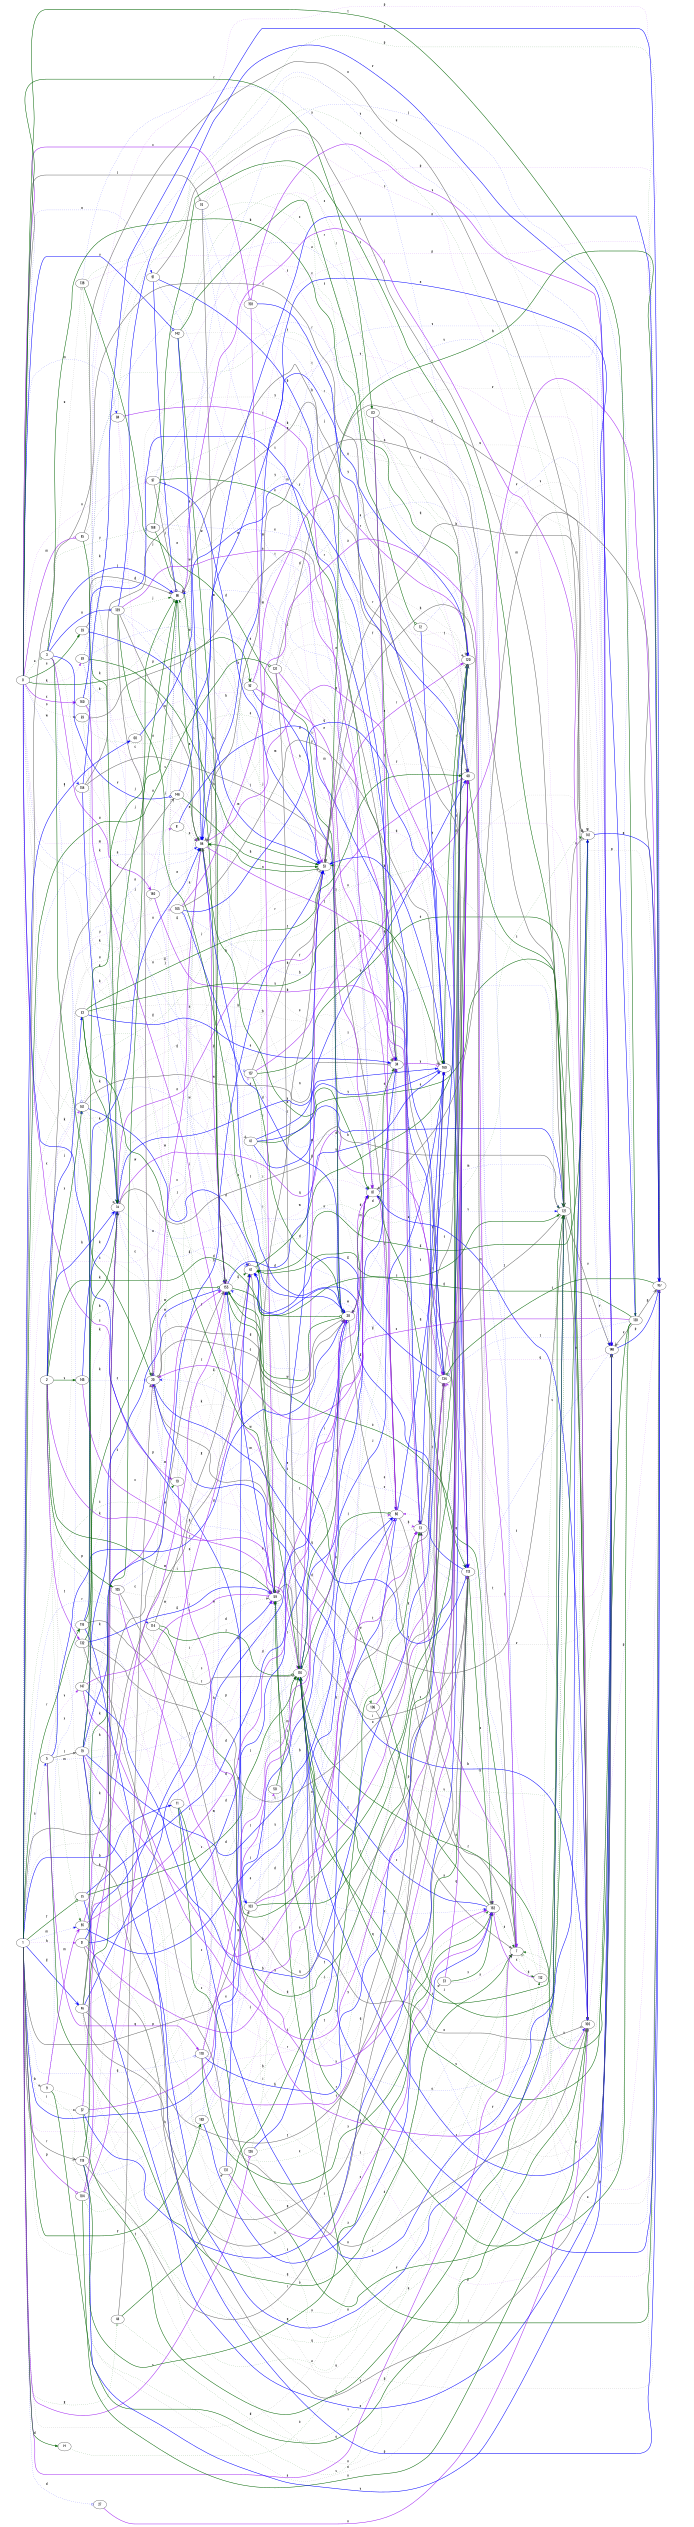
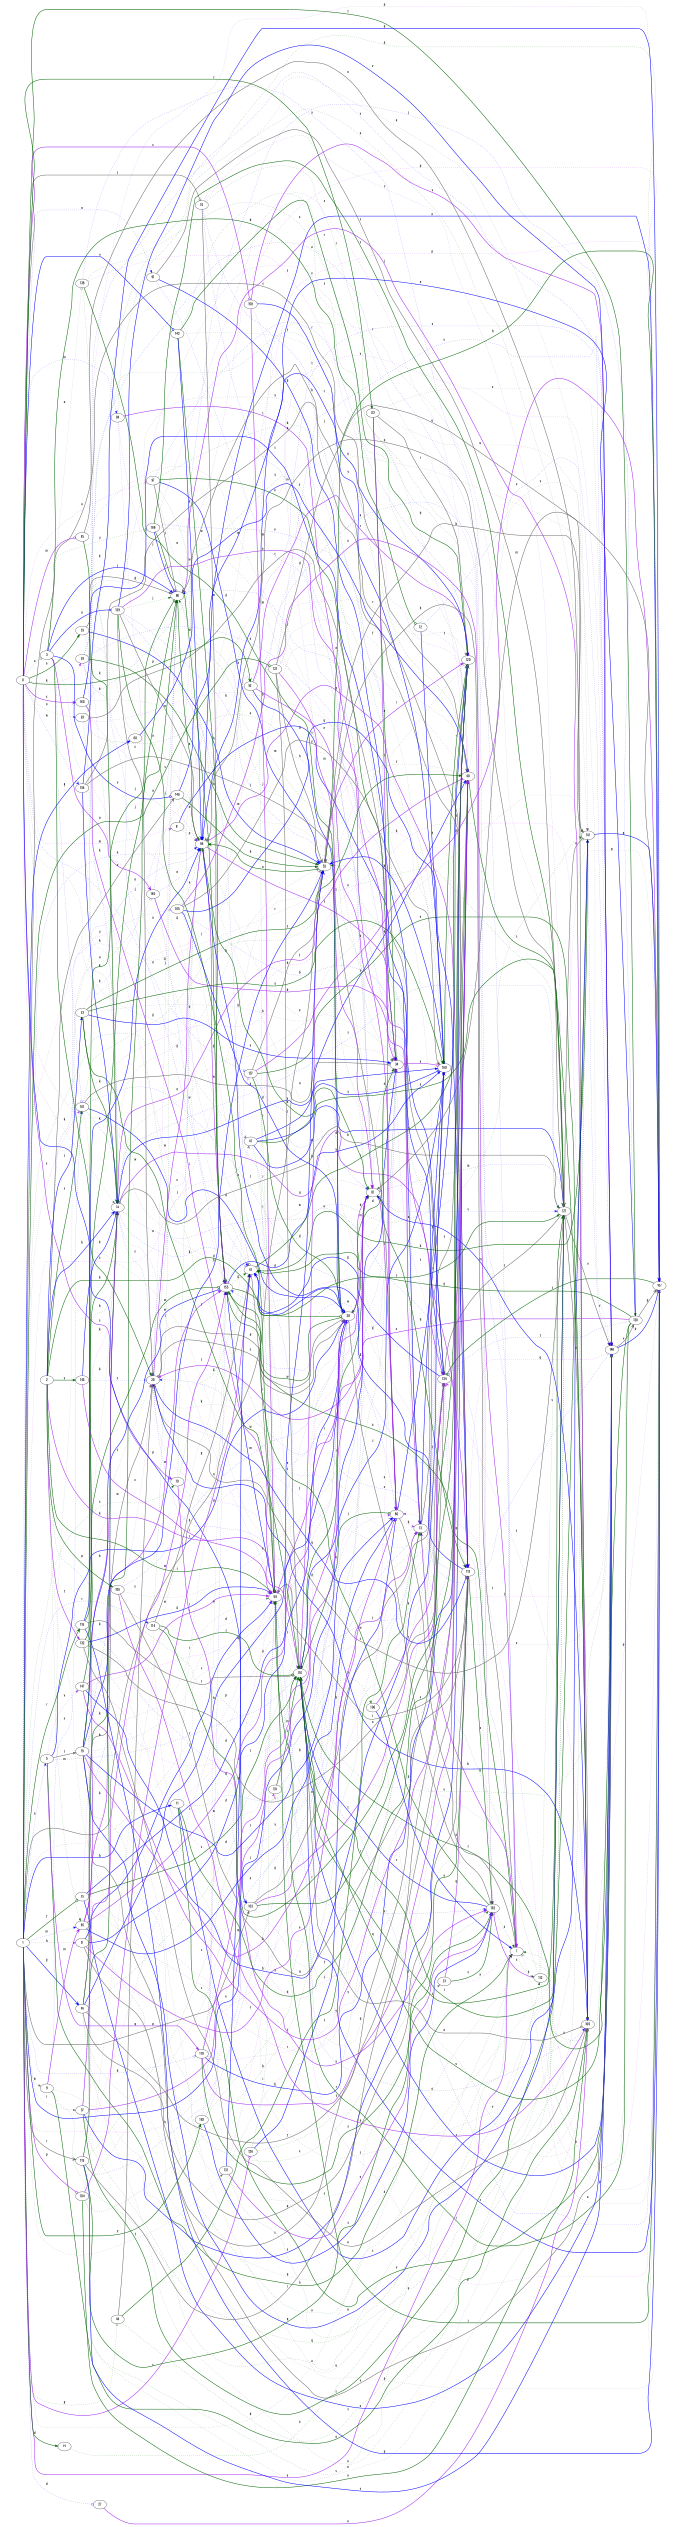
edge "91" -> "66": now "168" -> "66"
edge "165" -> "120": now "165" -> "127"
edge "121" -> "53": color purple -> gray40
edge "11" -> "94": now "11" -> "41"
edge "130" -> "148": reversed
edge "147" -> "59": arrowhead odot -> normal
edge "46" -> "155": now "46" -> "20"
edge "106" -> "7": color gray40 -> blue
edge "104" -> "74": now "86" -> "74"
